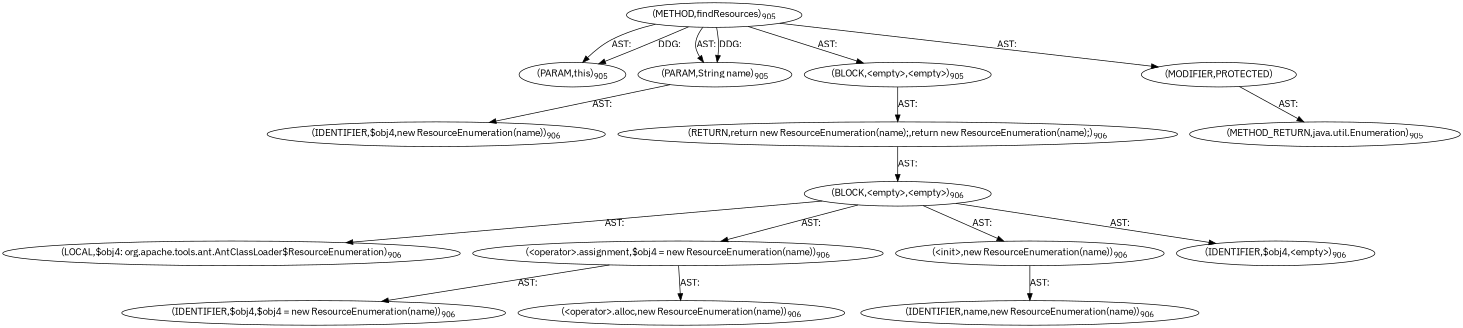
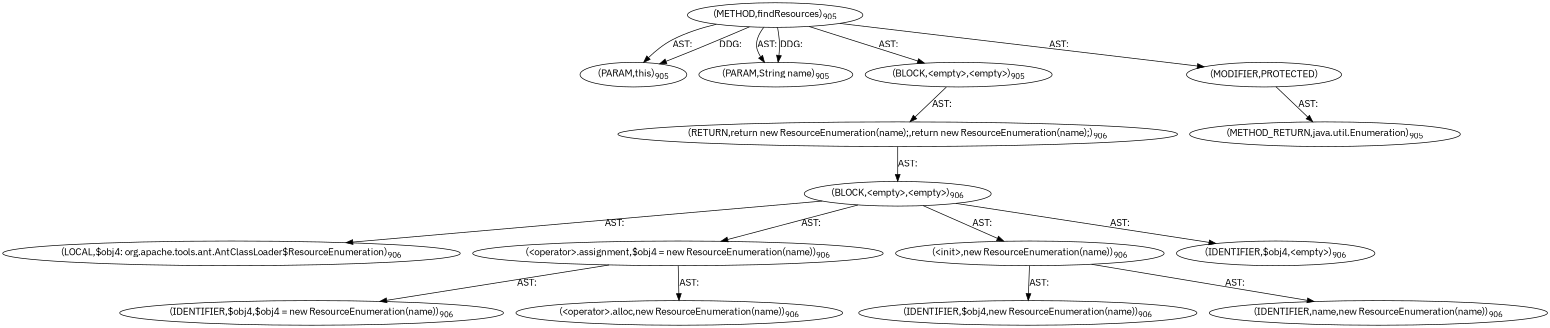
edge "(PARAM,String name)" -> "(IDENTIFIER,$obj4,new ResourceEnumeration(name))": now "(<init>,new ResourceEnumeration(name))" -> "(IDENTIFIER,$obj4,new ResourceEnumeration(name))"
